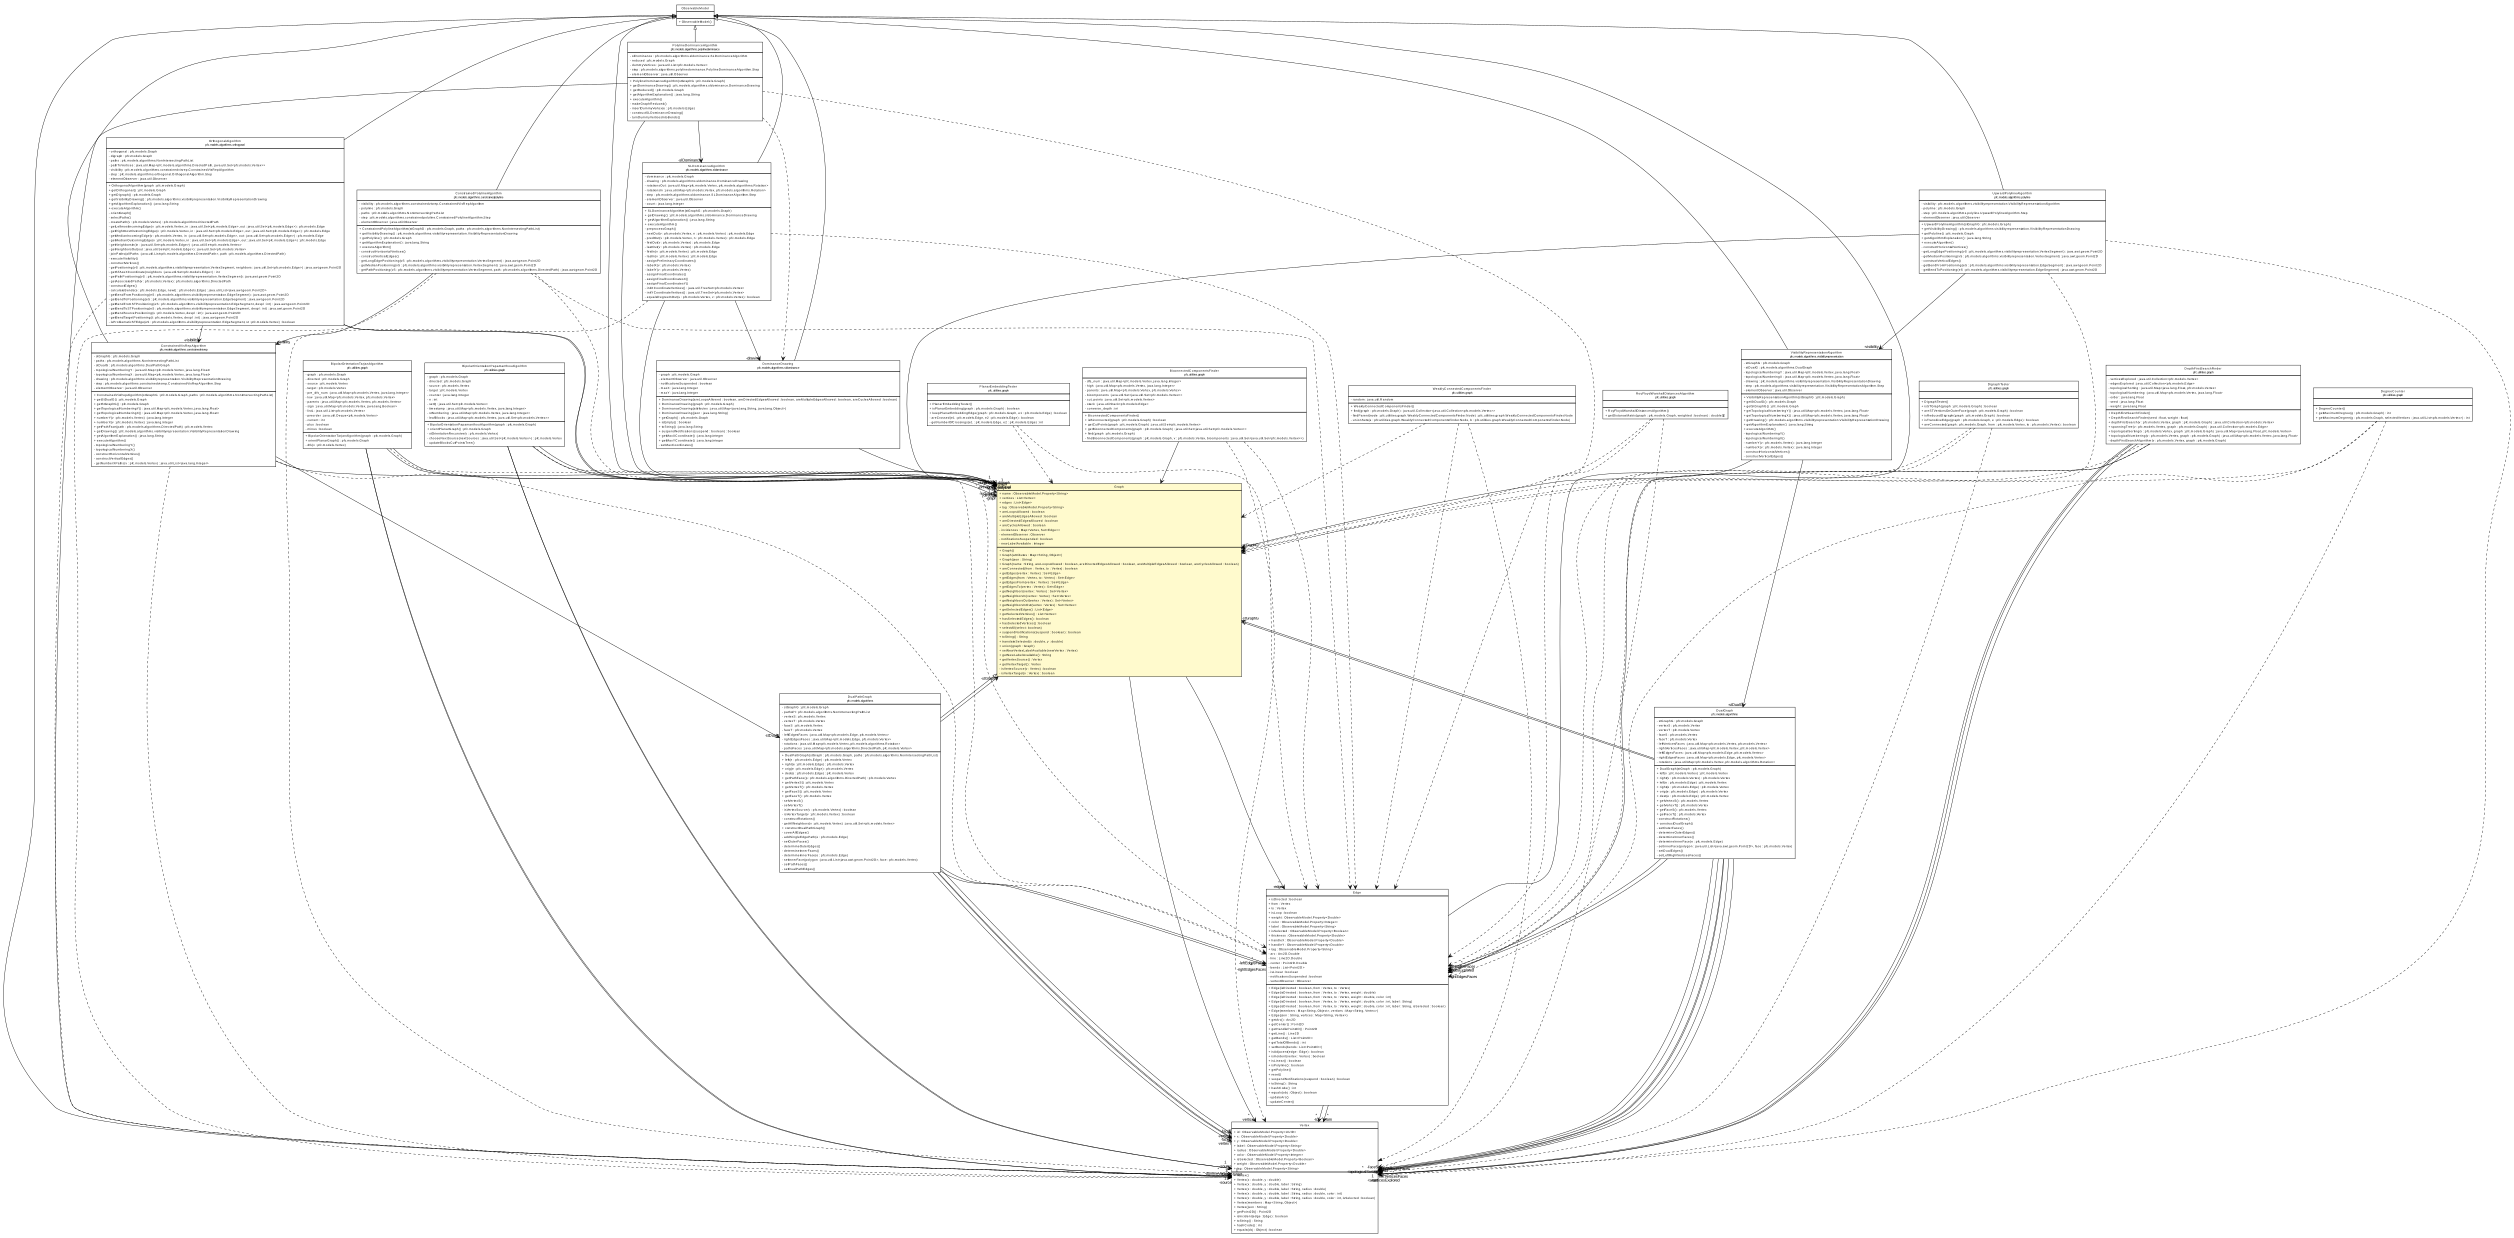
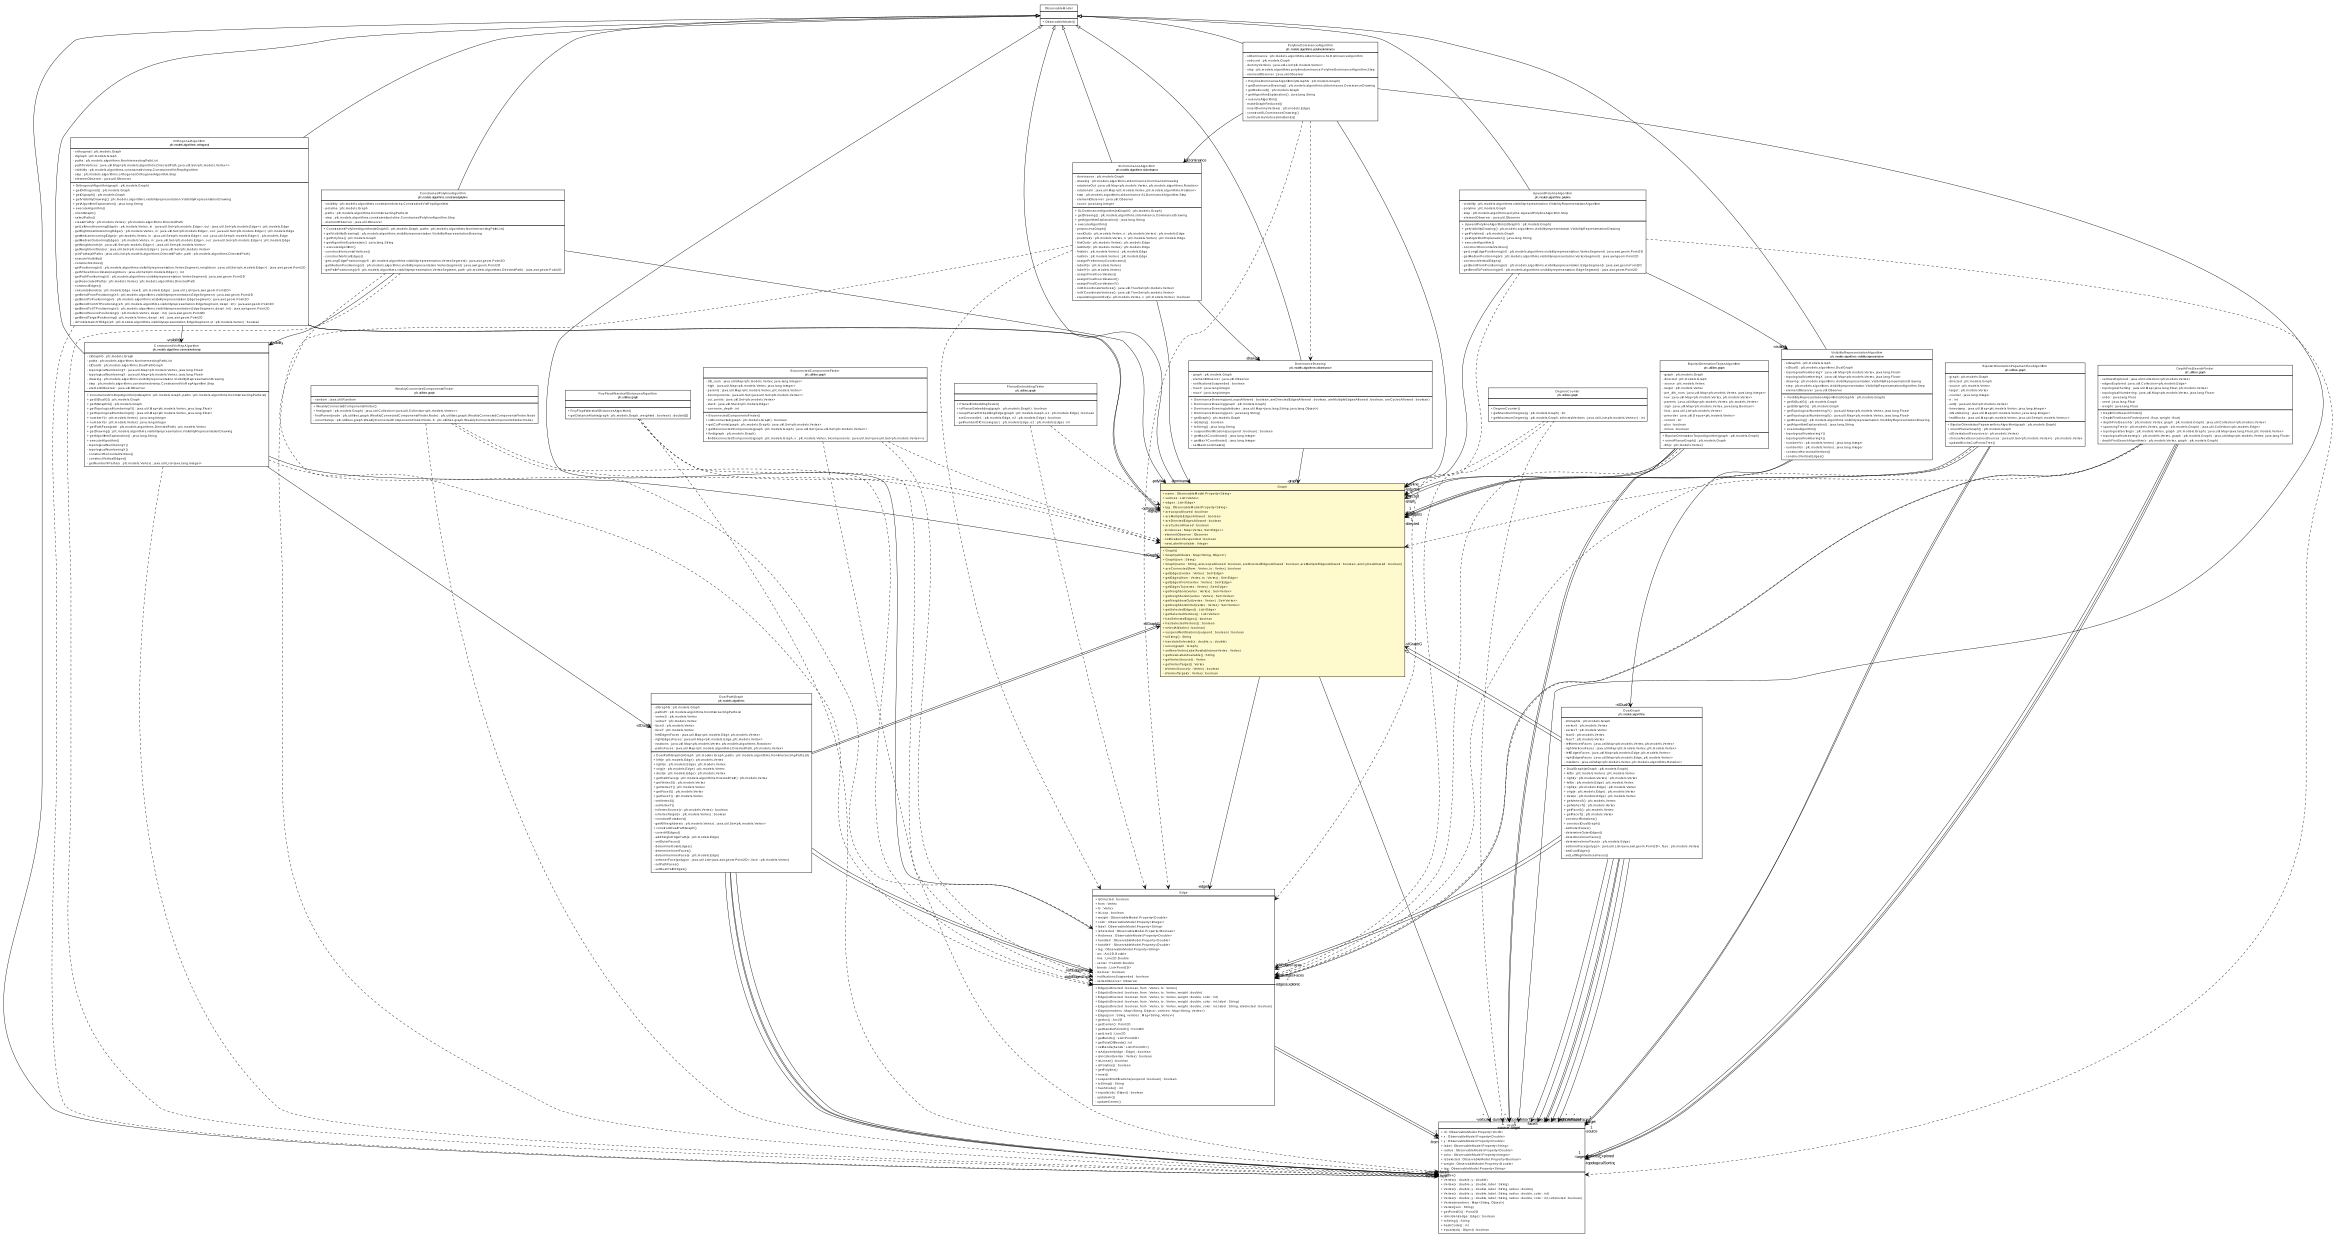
node "DigraphTester": removed
edge "ConstrainedPolylineAlgorithm" -> "Graph": style dashed -> solid
edge "BiconnectedComponentsFinder" -> "Graph": style solid -> dashed
